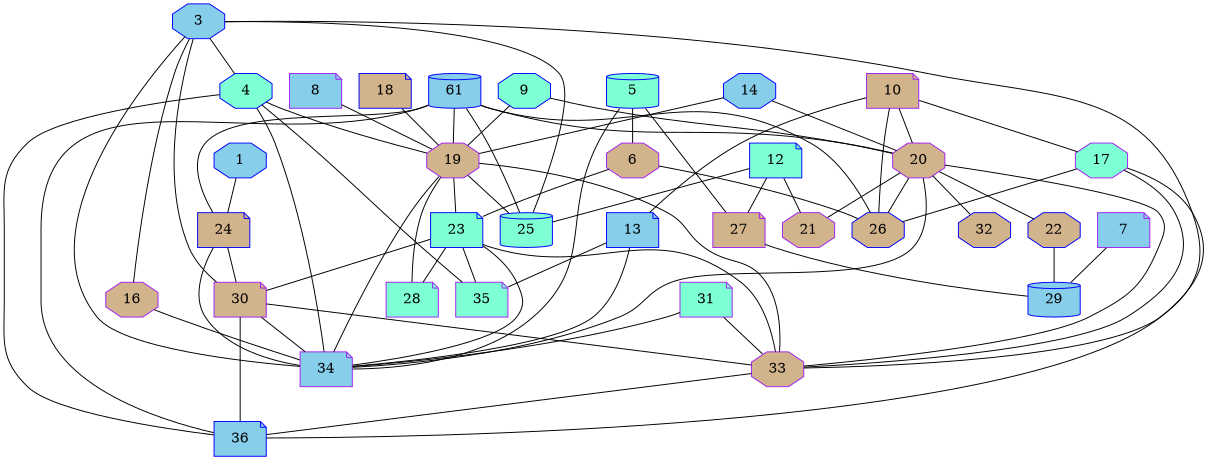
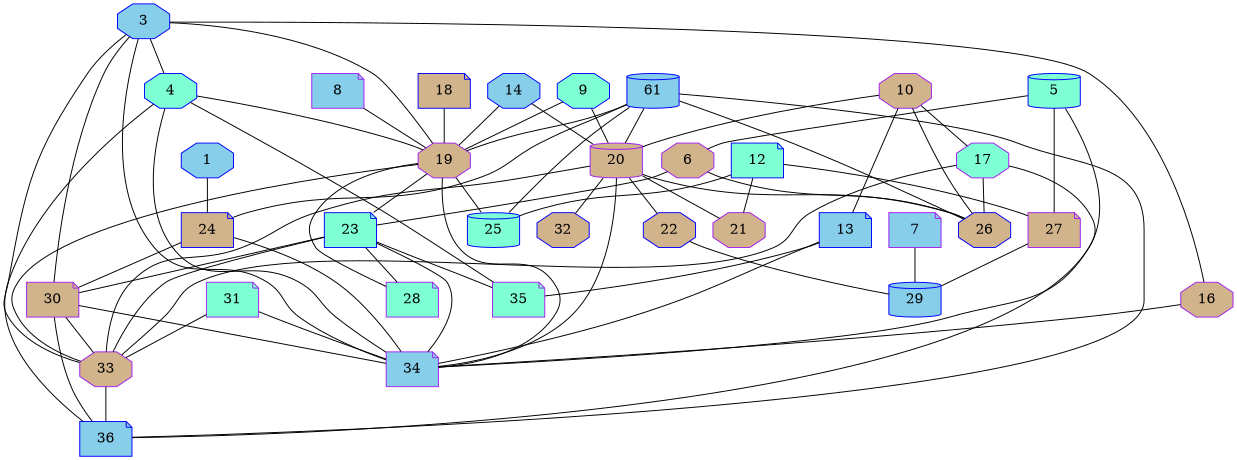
edge "3" -- "25": now "3" -- "19"
node "10": shape note -> octagon
node "20": shape octagon -> cylinder
